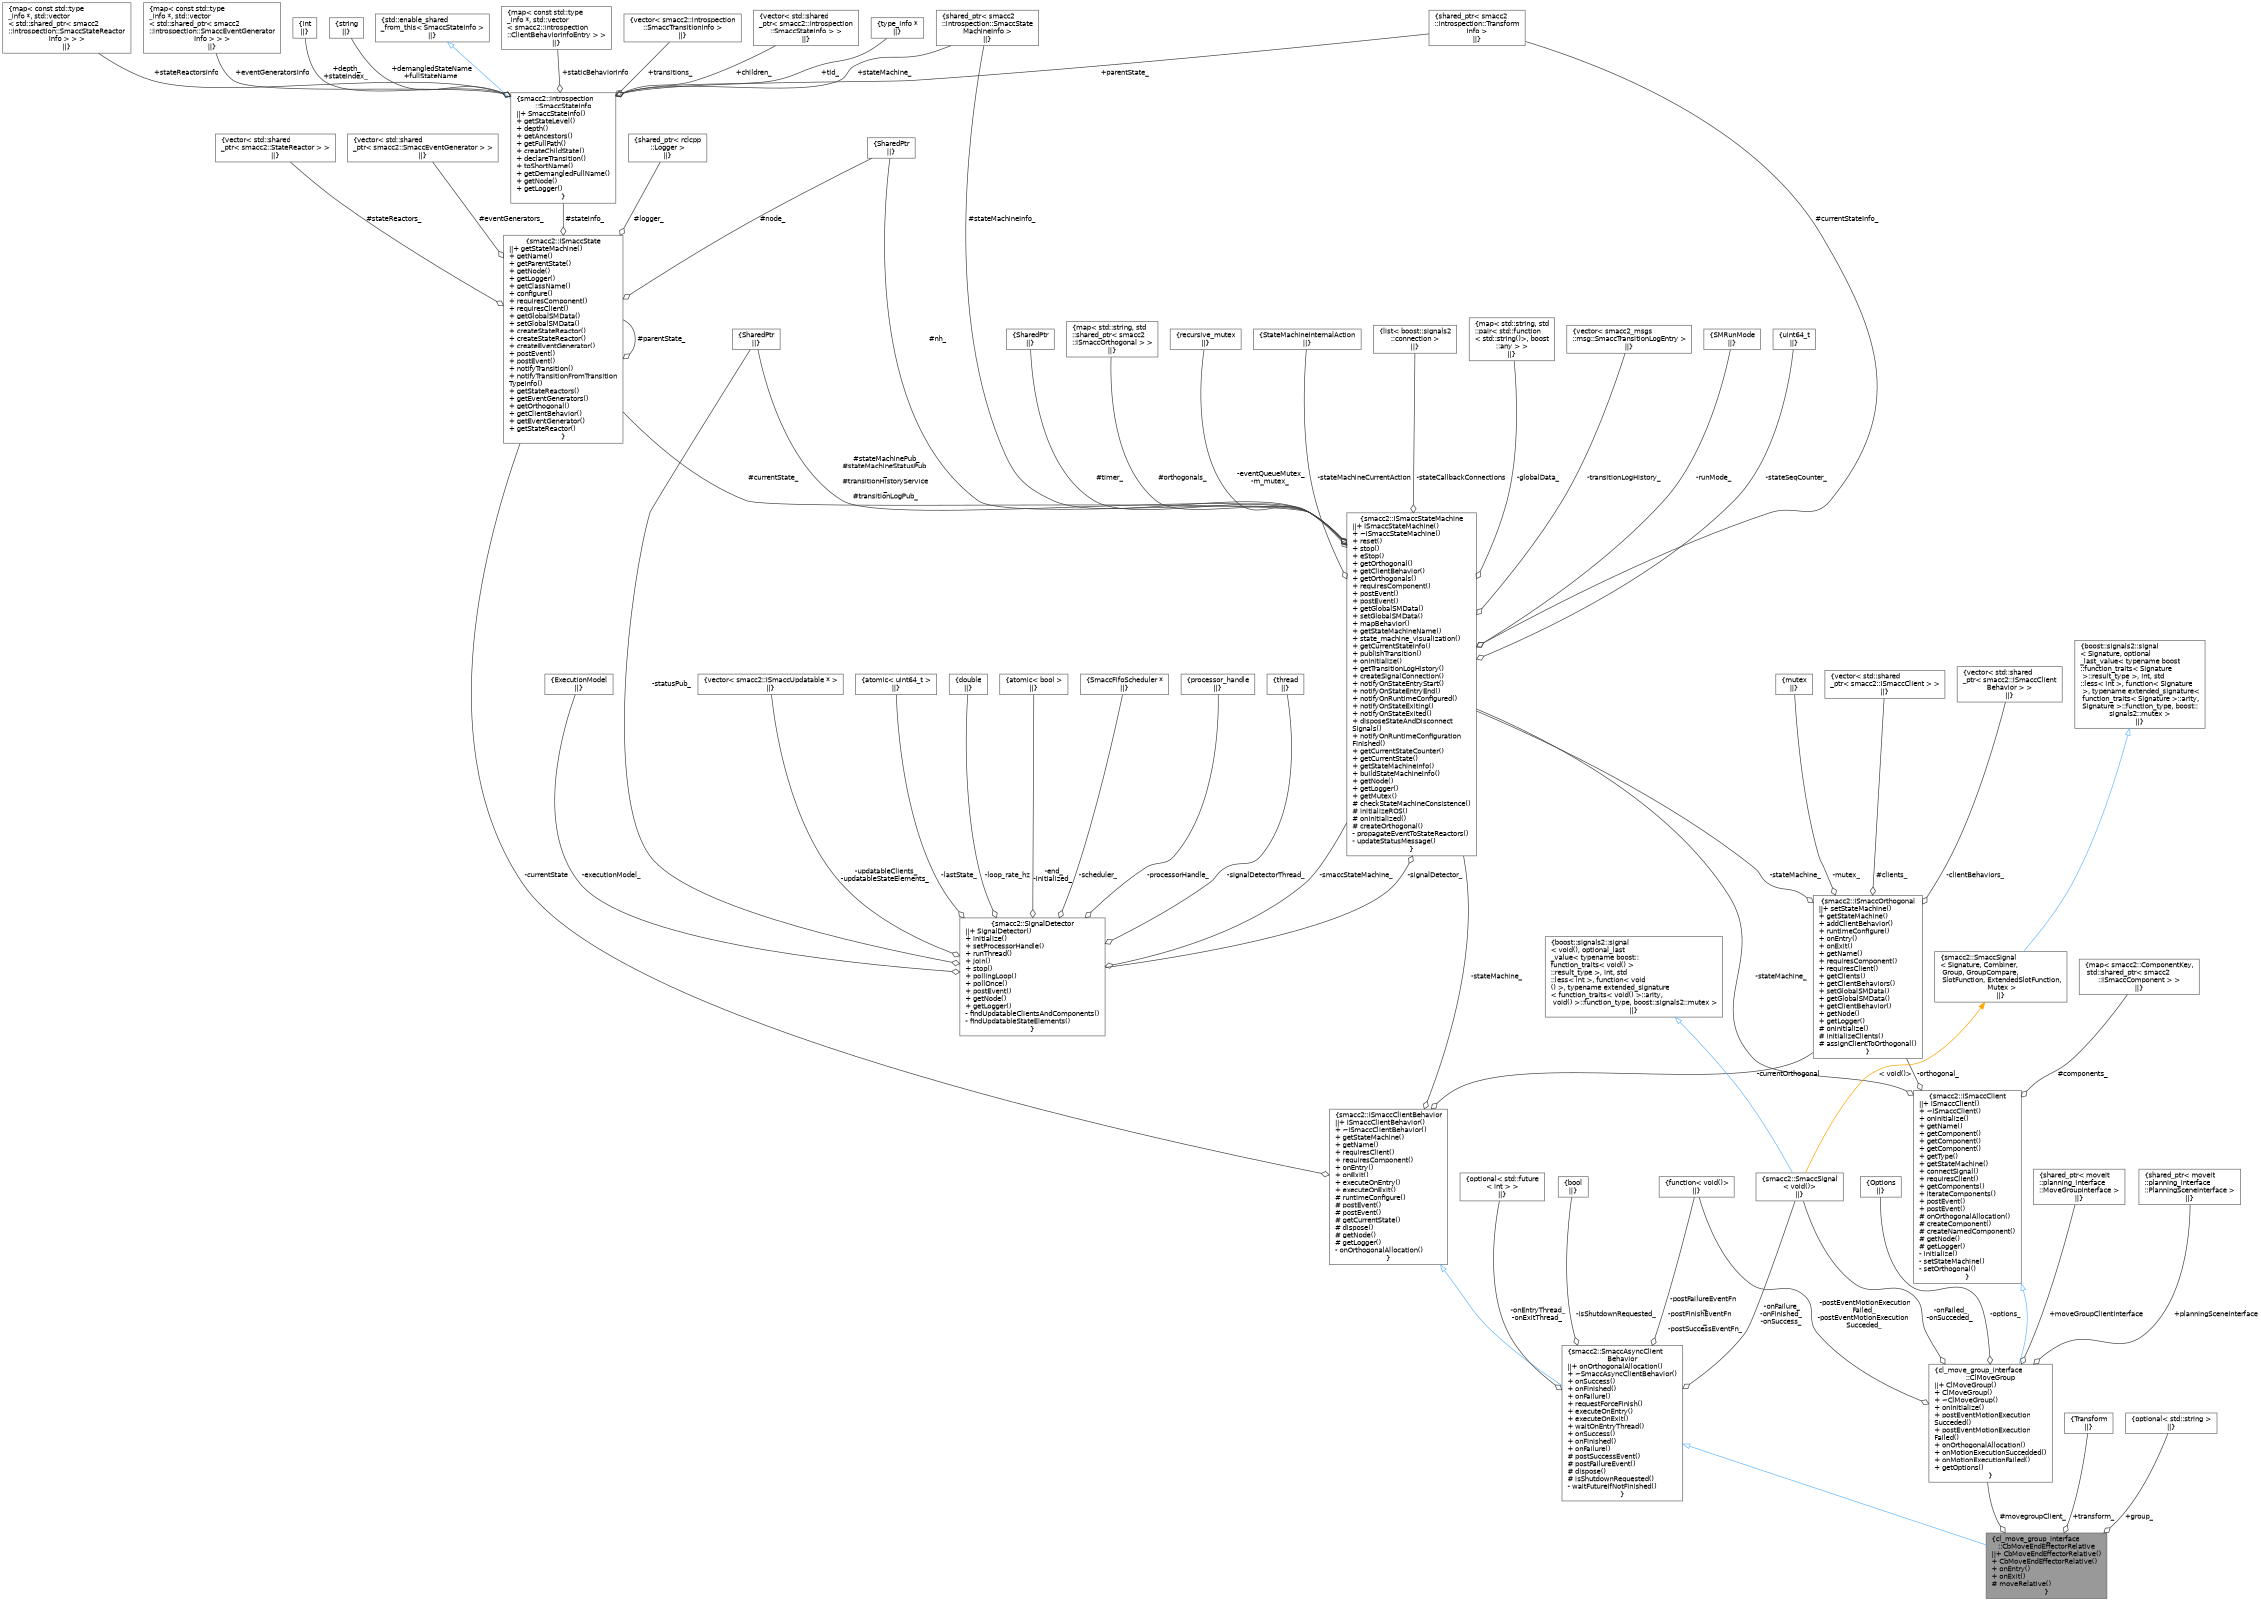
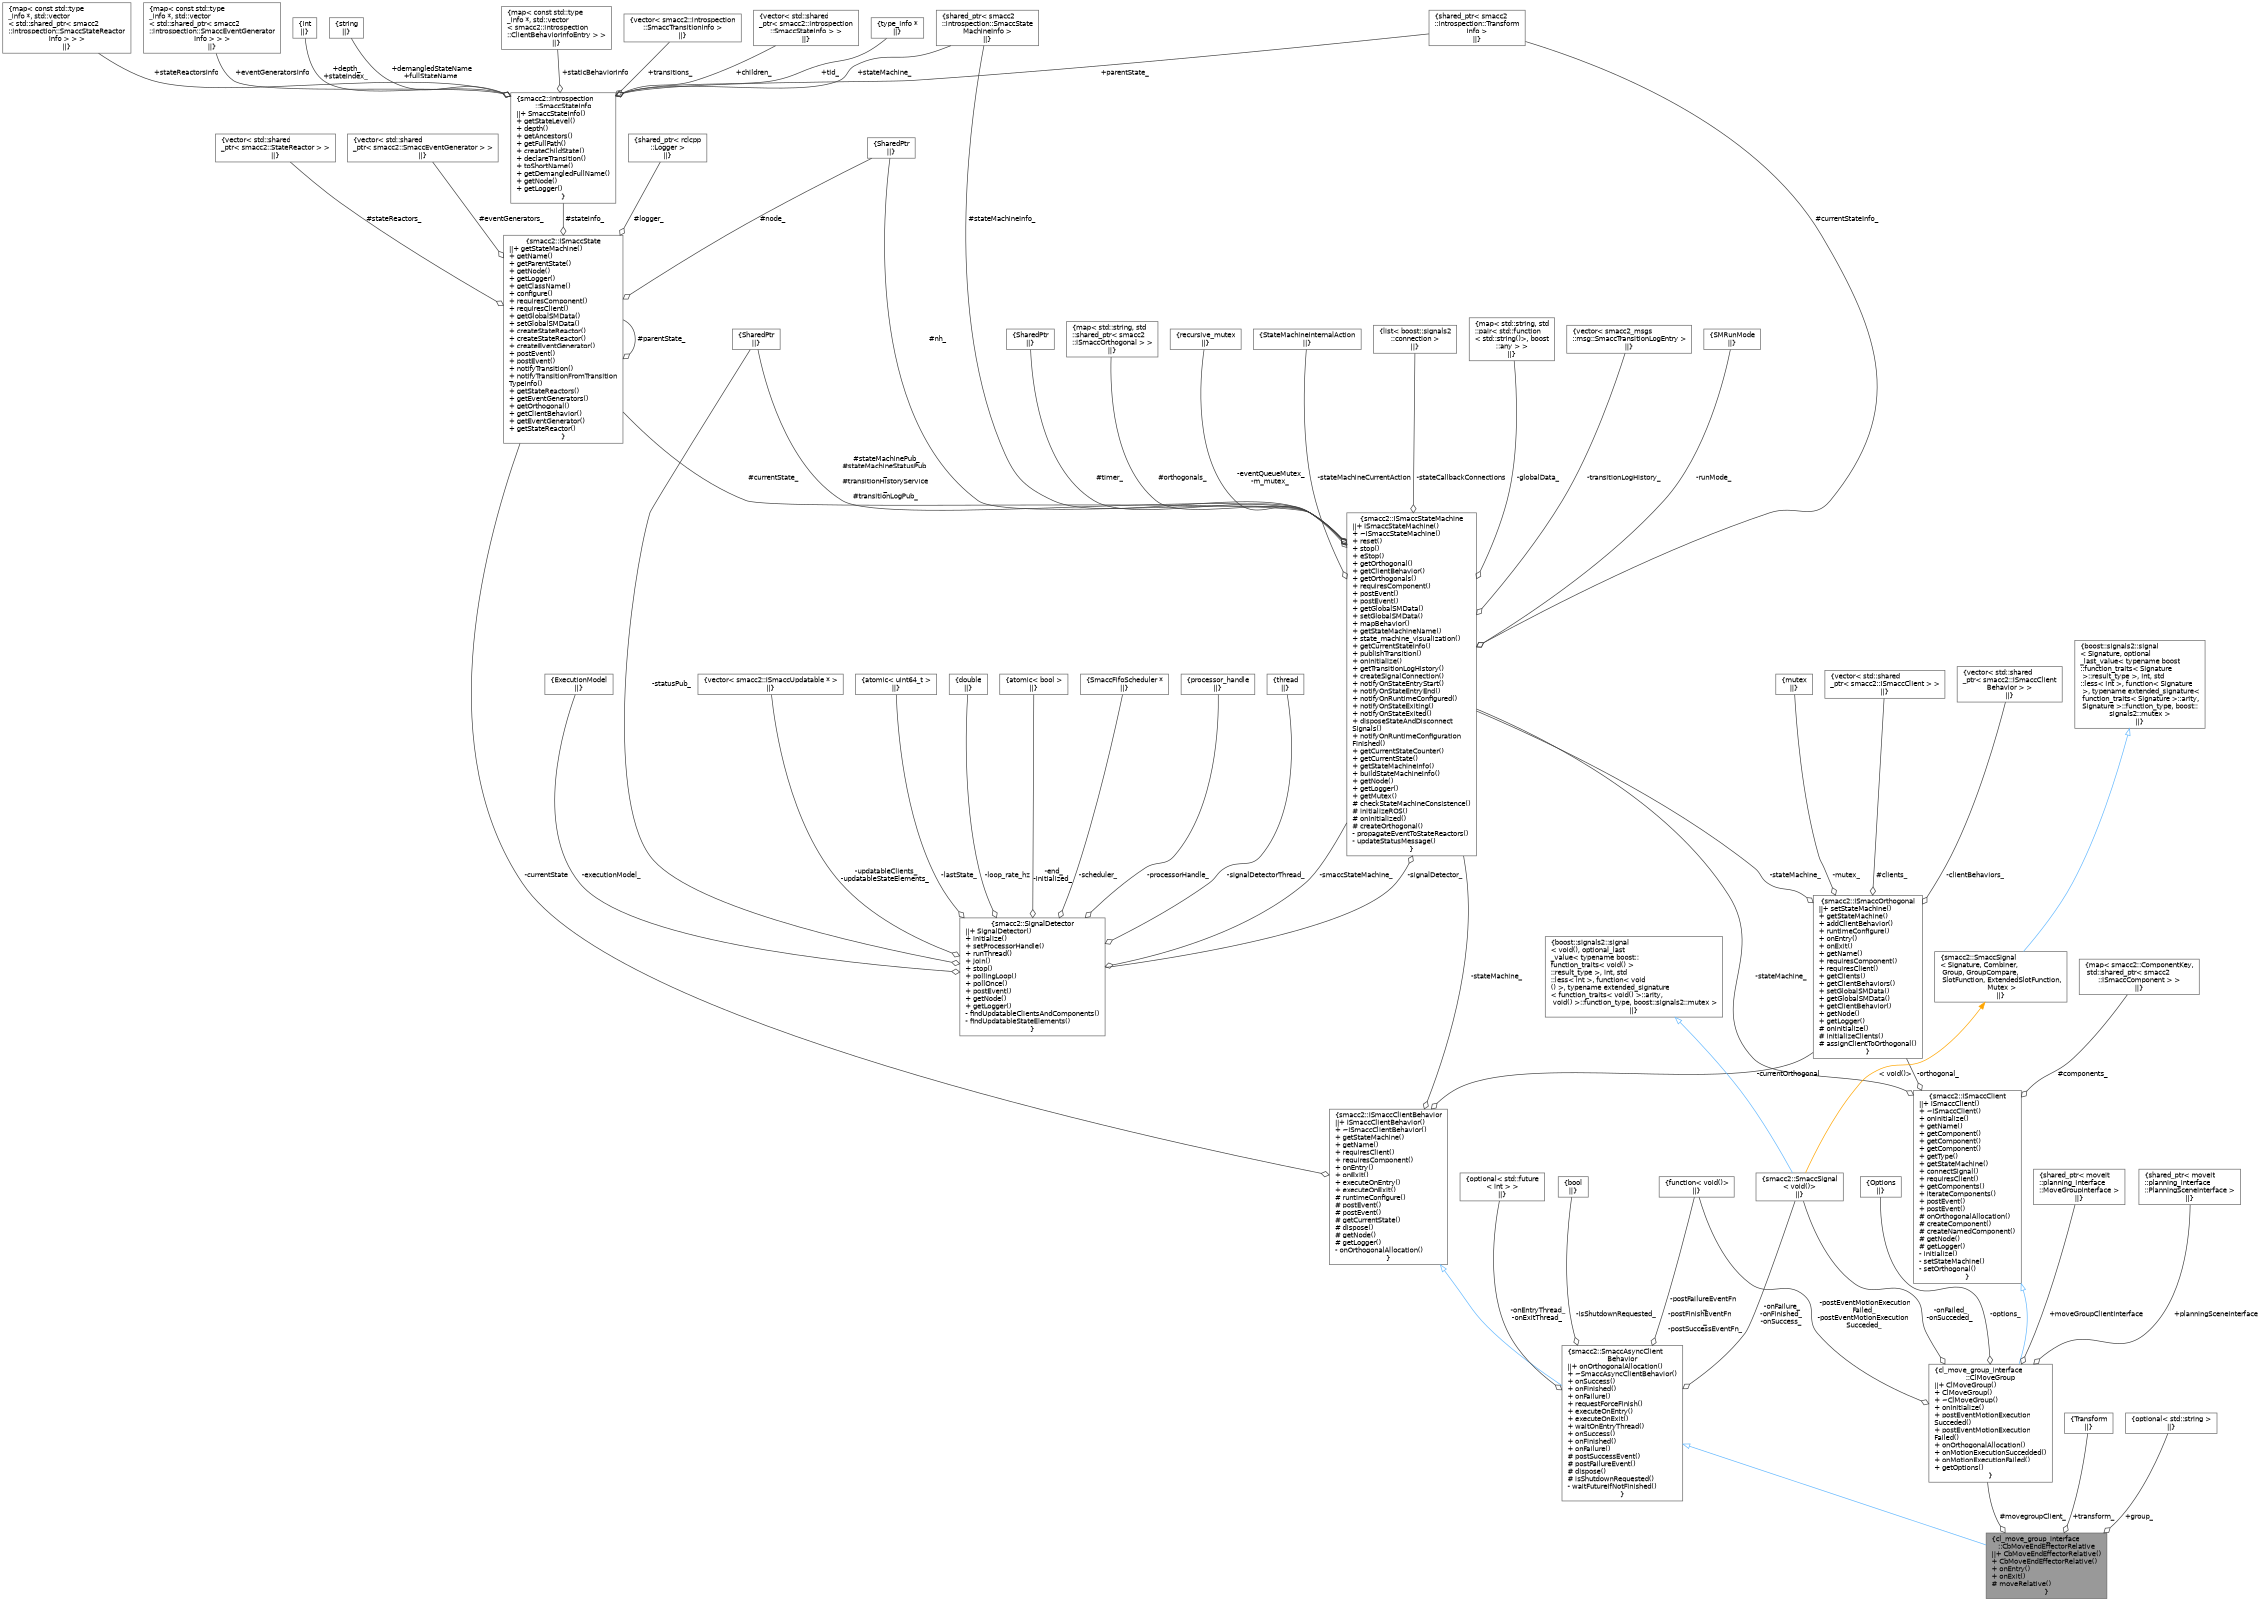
node "{std::enable_shared _from_this< SmaccStateInfo > ||}": removed
node "{uint64_t ||}": removed
